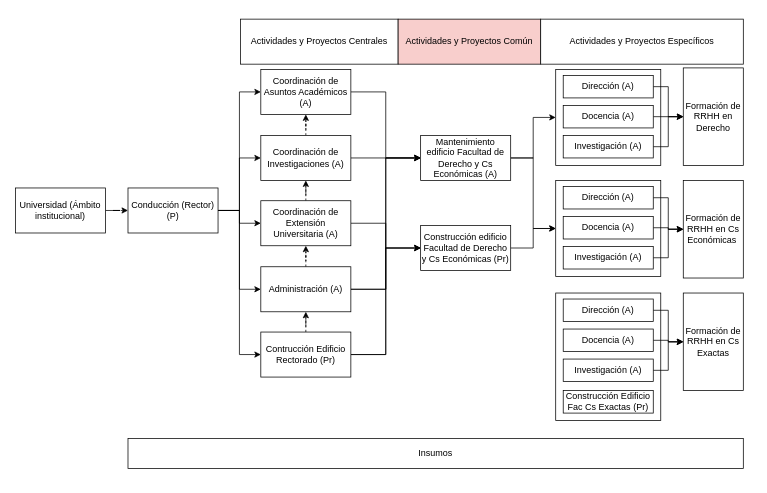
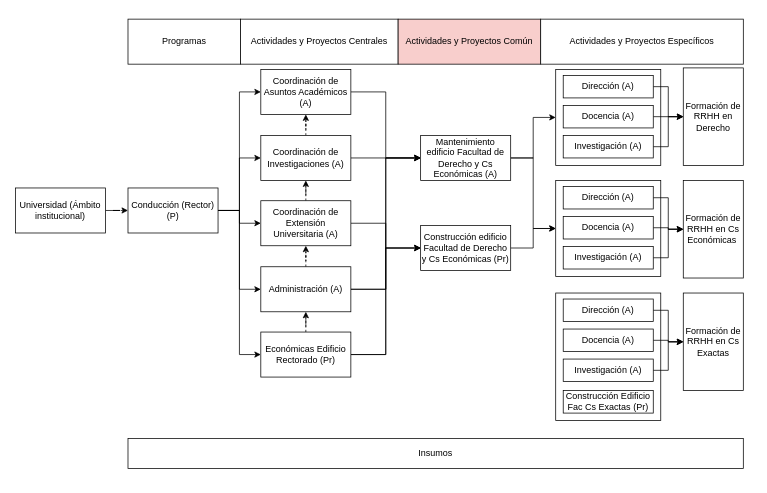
node "Programas": added
node "Contrucción Edificio Rectorado (Pr)": label "Contrucción Edificio Rectorado (Pr)" -> "Económicas Edificio Rectorado (Pr)"
